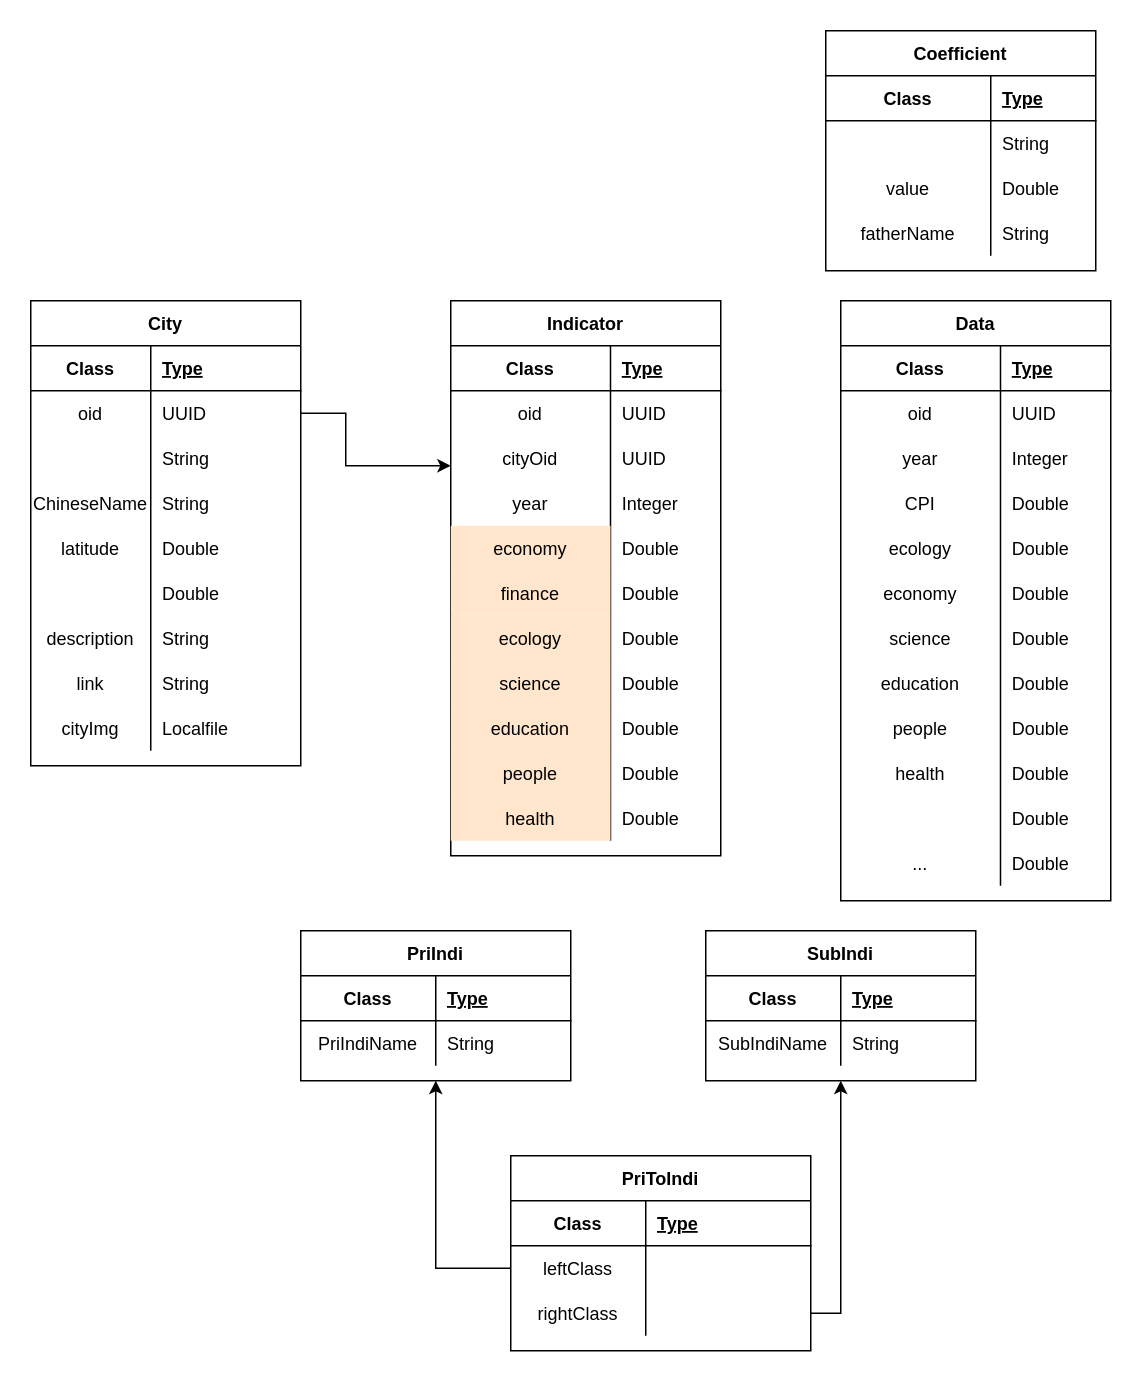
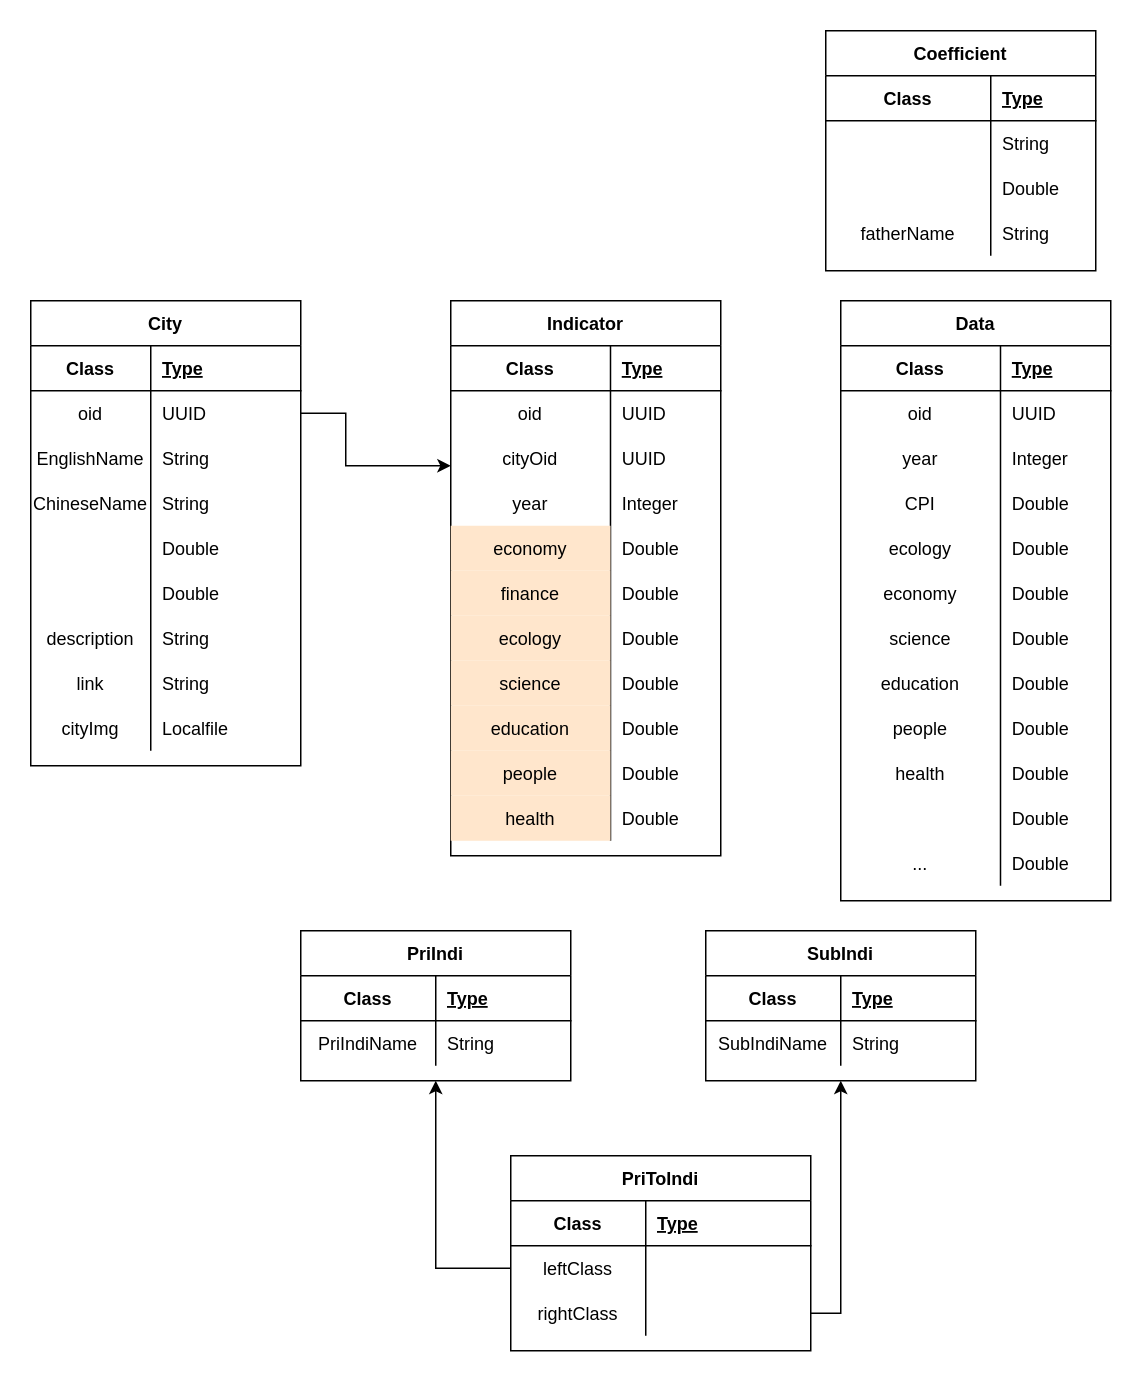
node "value": removed
node "EnglishName": added
node "latitude": removed
